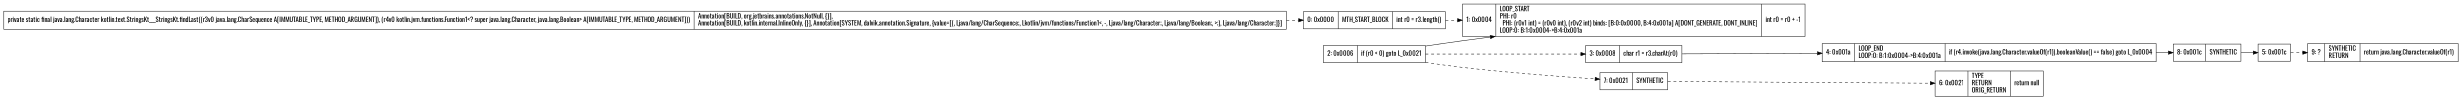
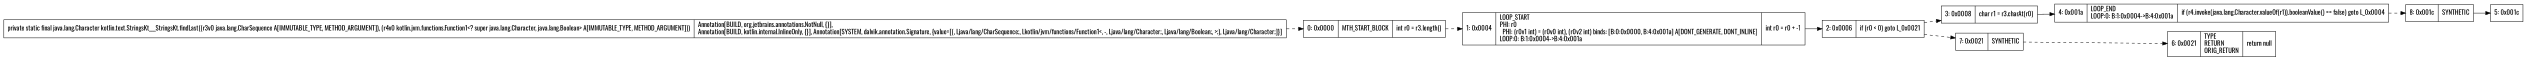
edge "2: 0x0006" -> "1: 0x0004": reversed
edge "4: 0x001a" -> "8: 0x001c": style solid -> dashed
node "9: ?": removed
